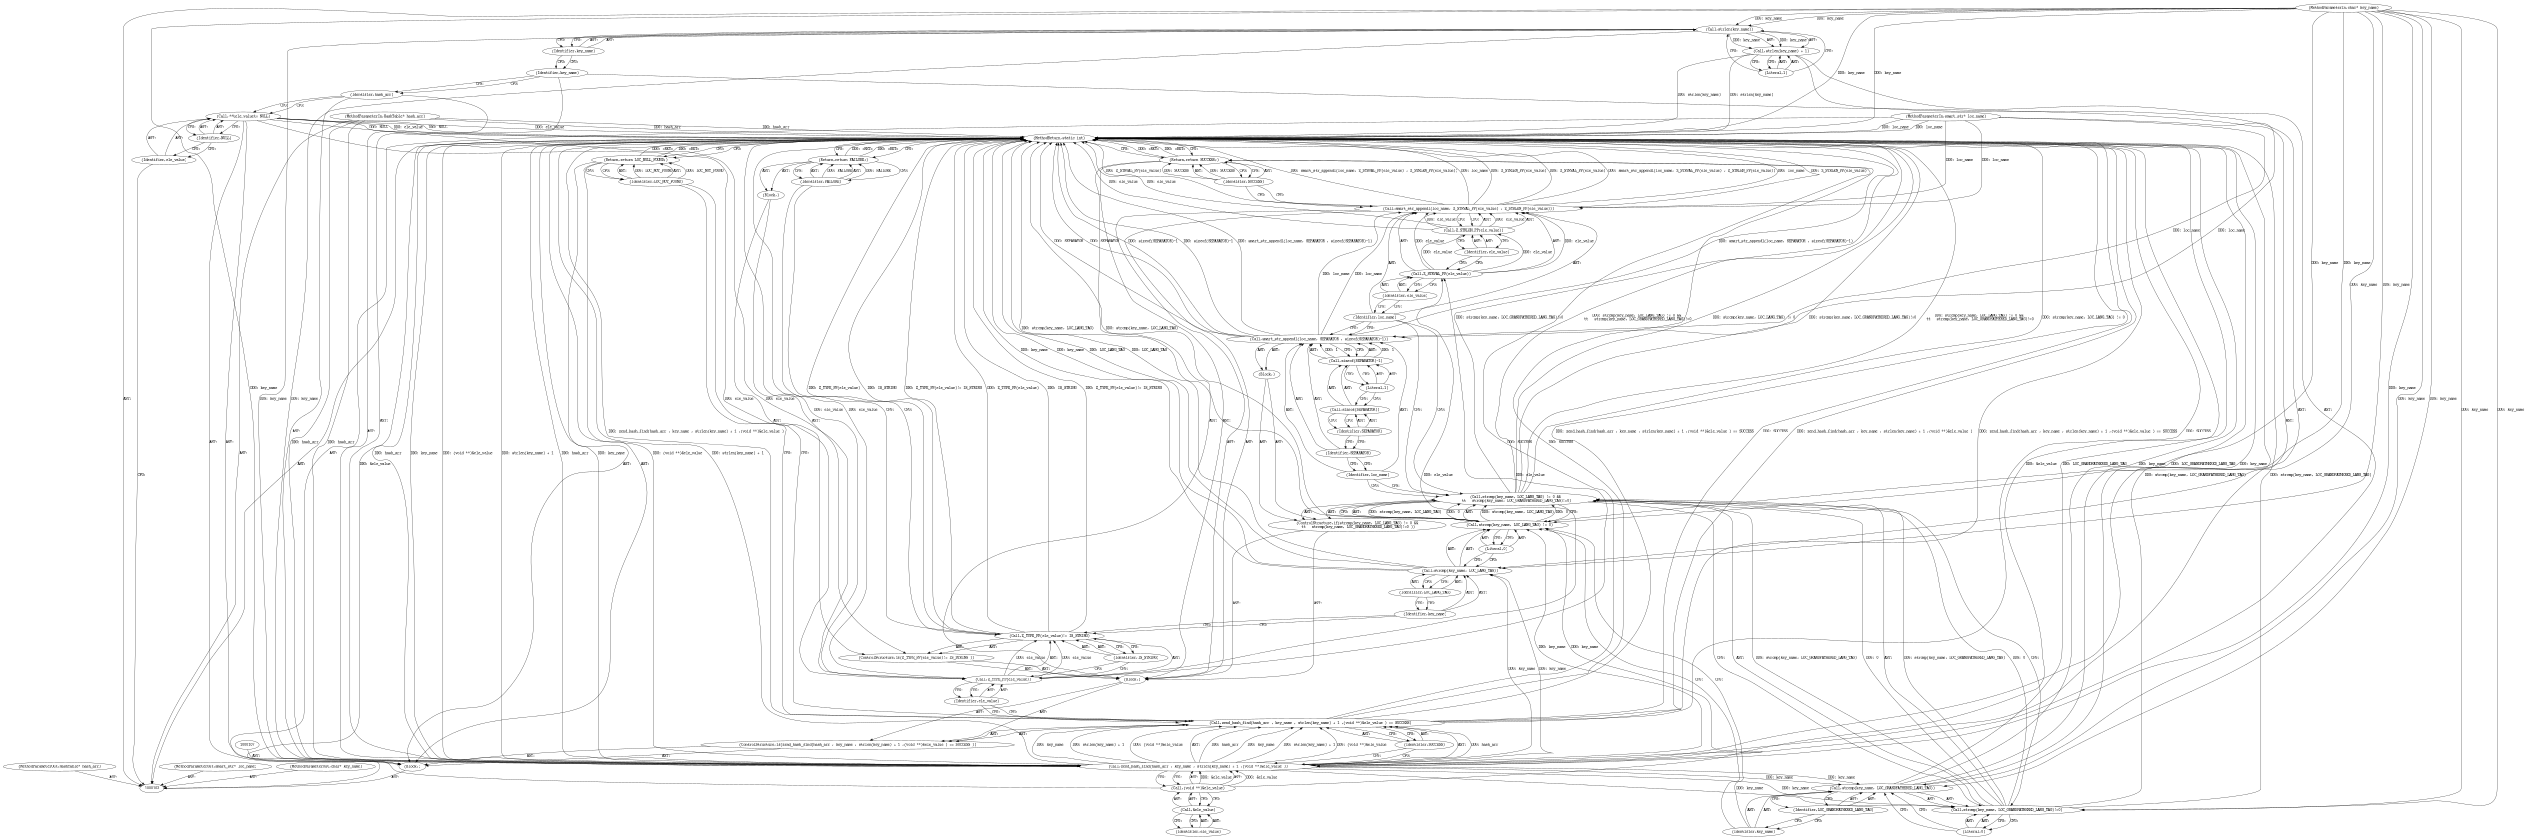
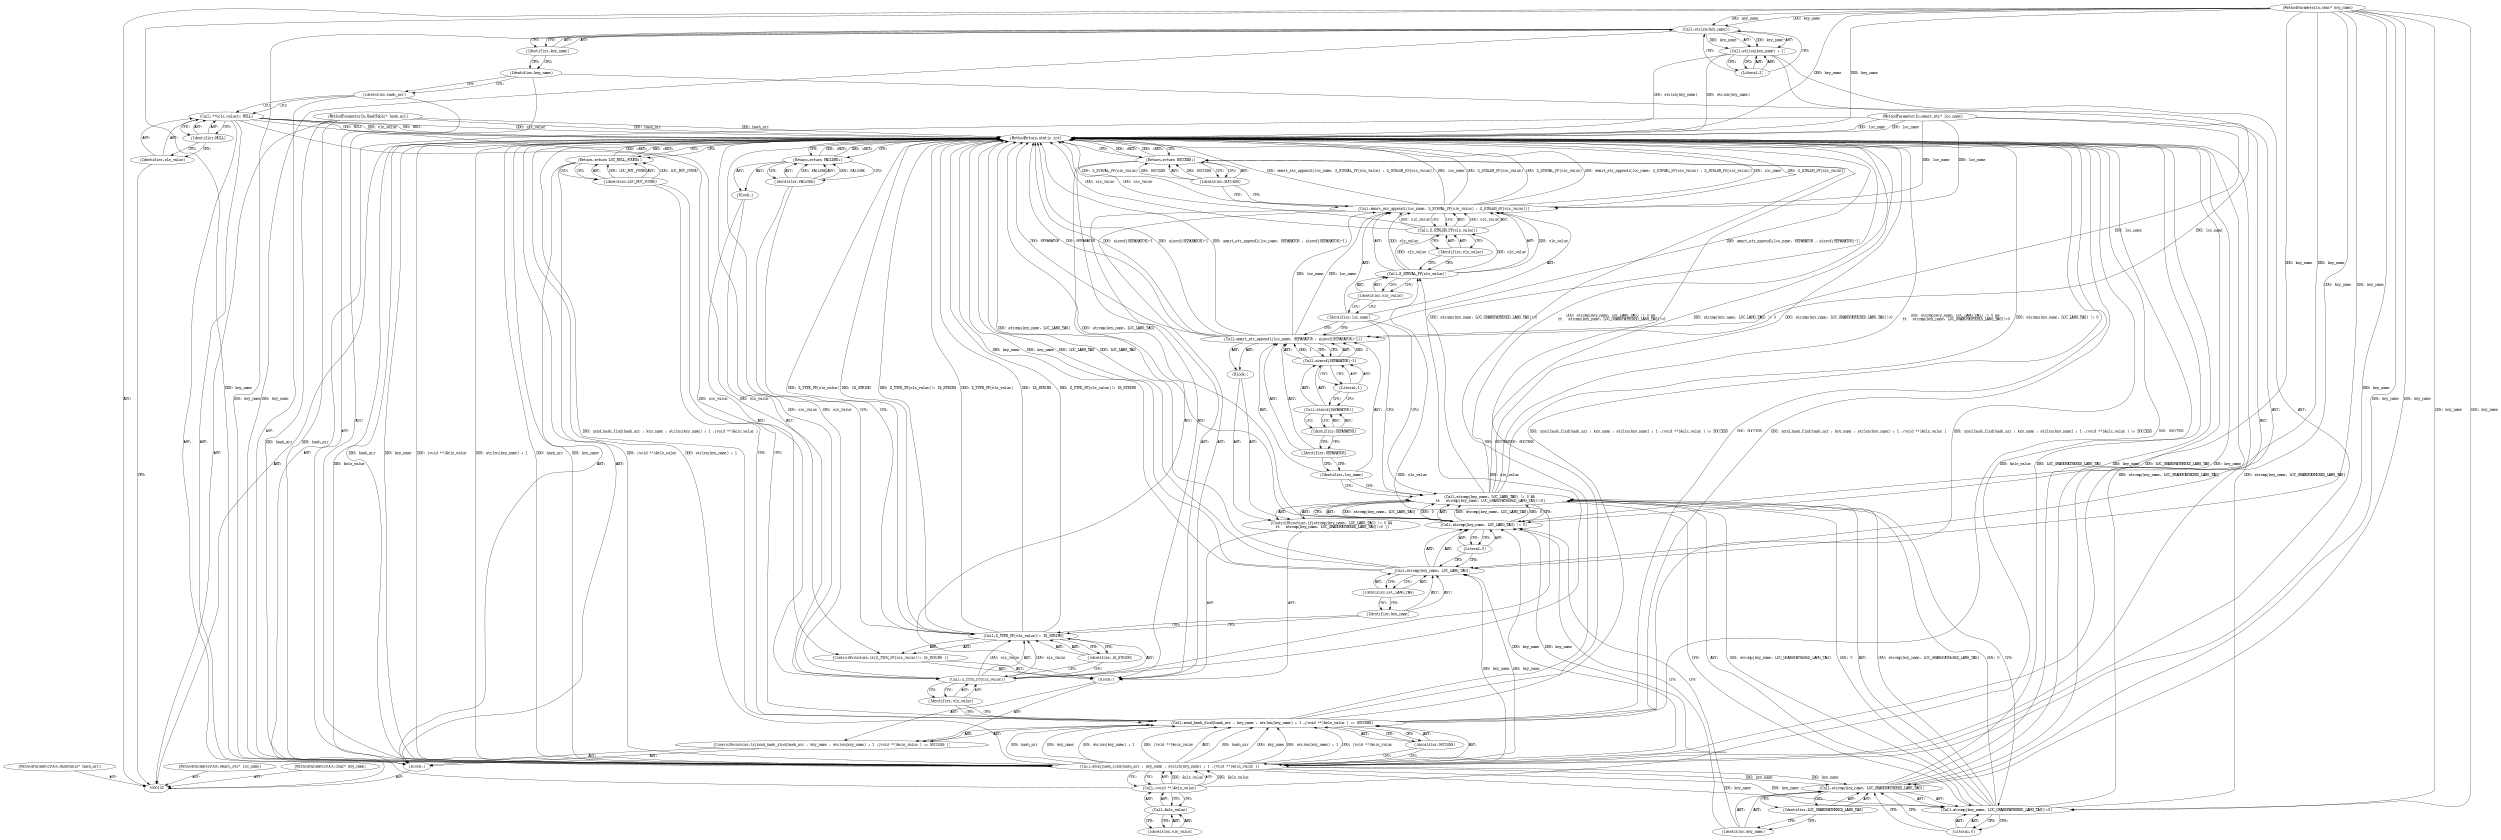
node "1000107": removed
